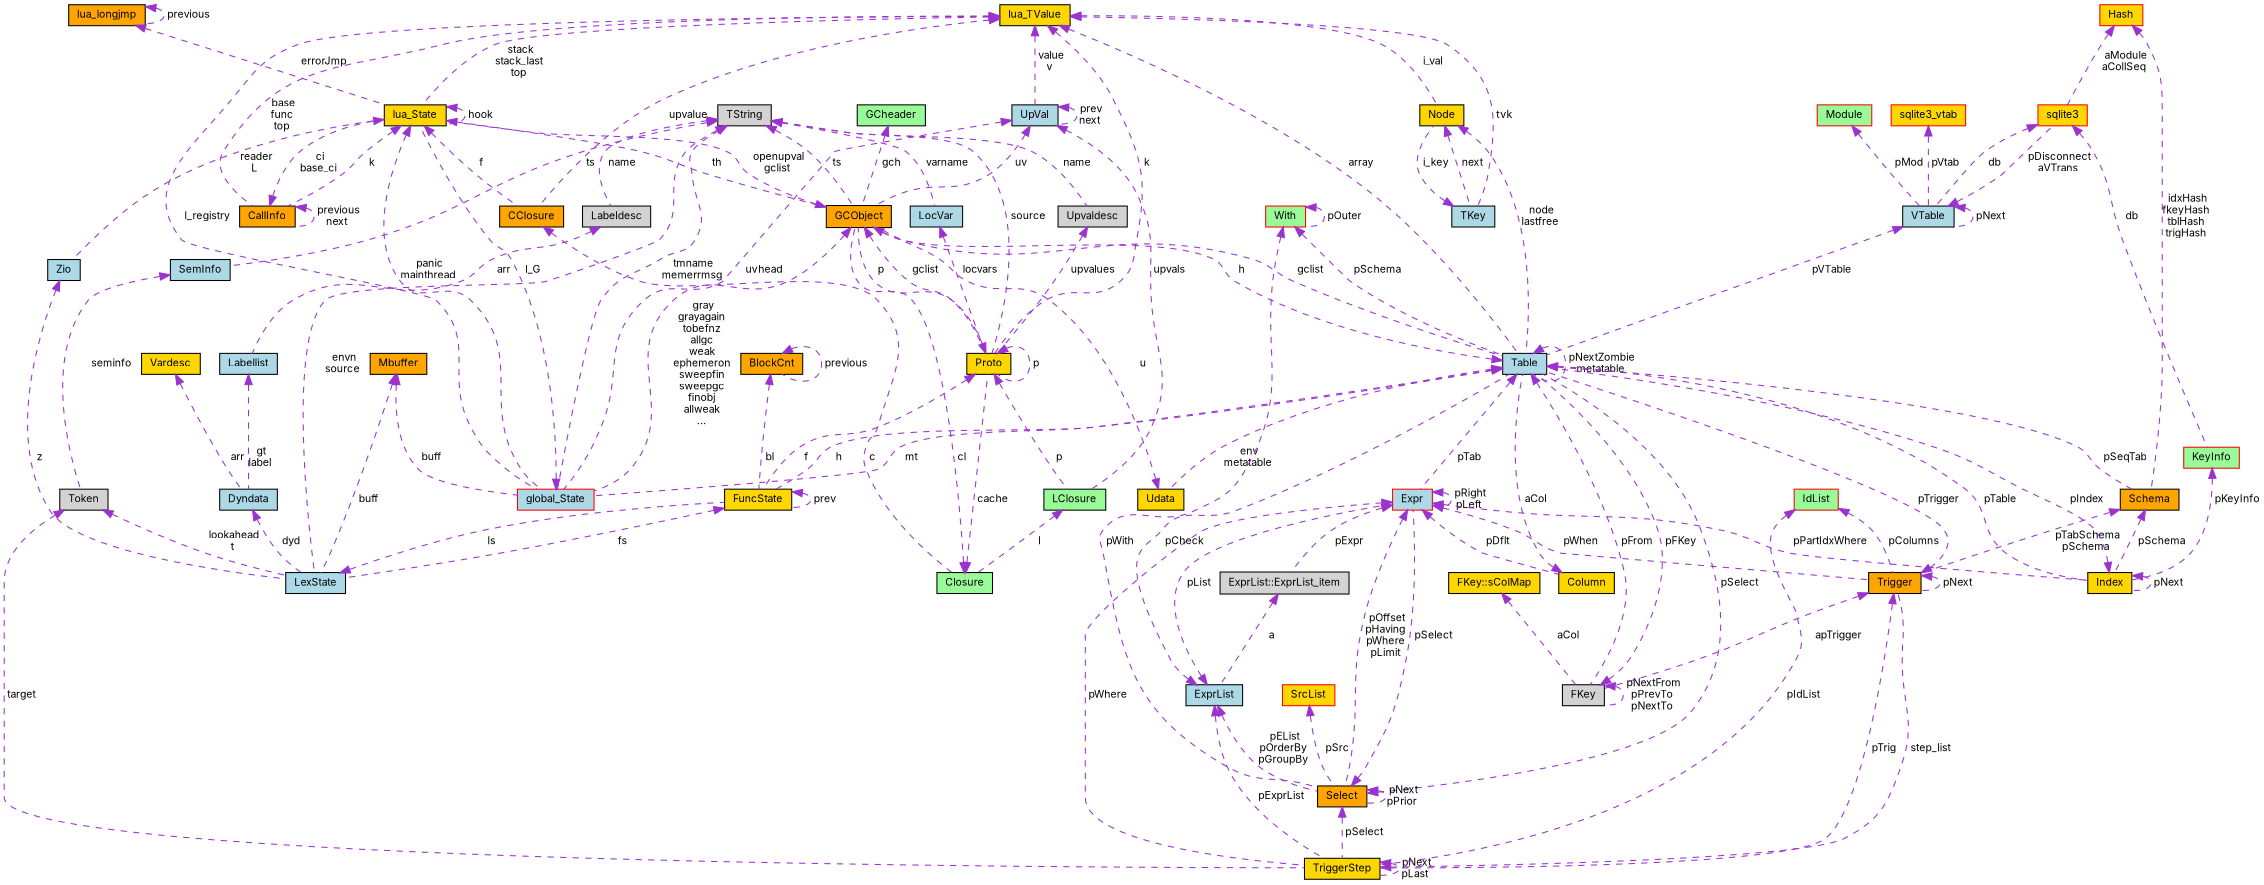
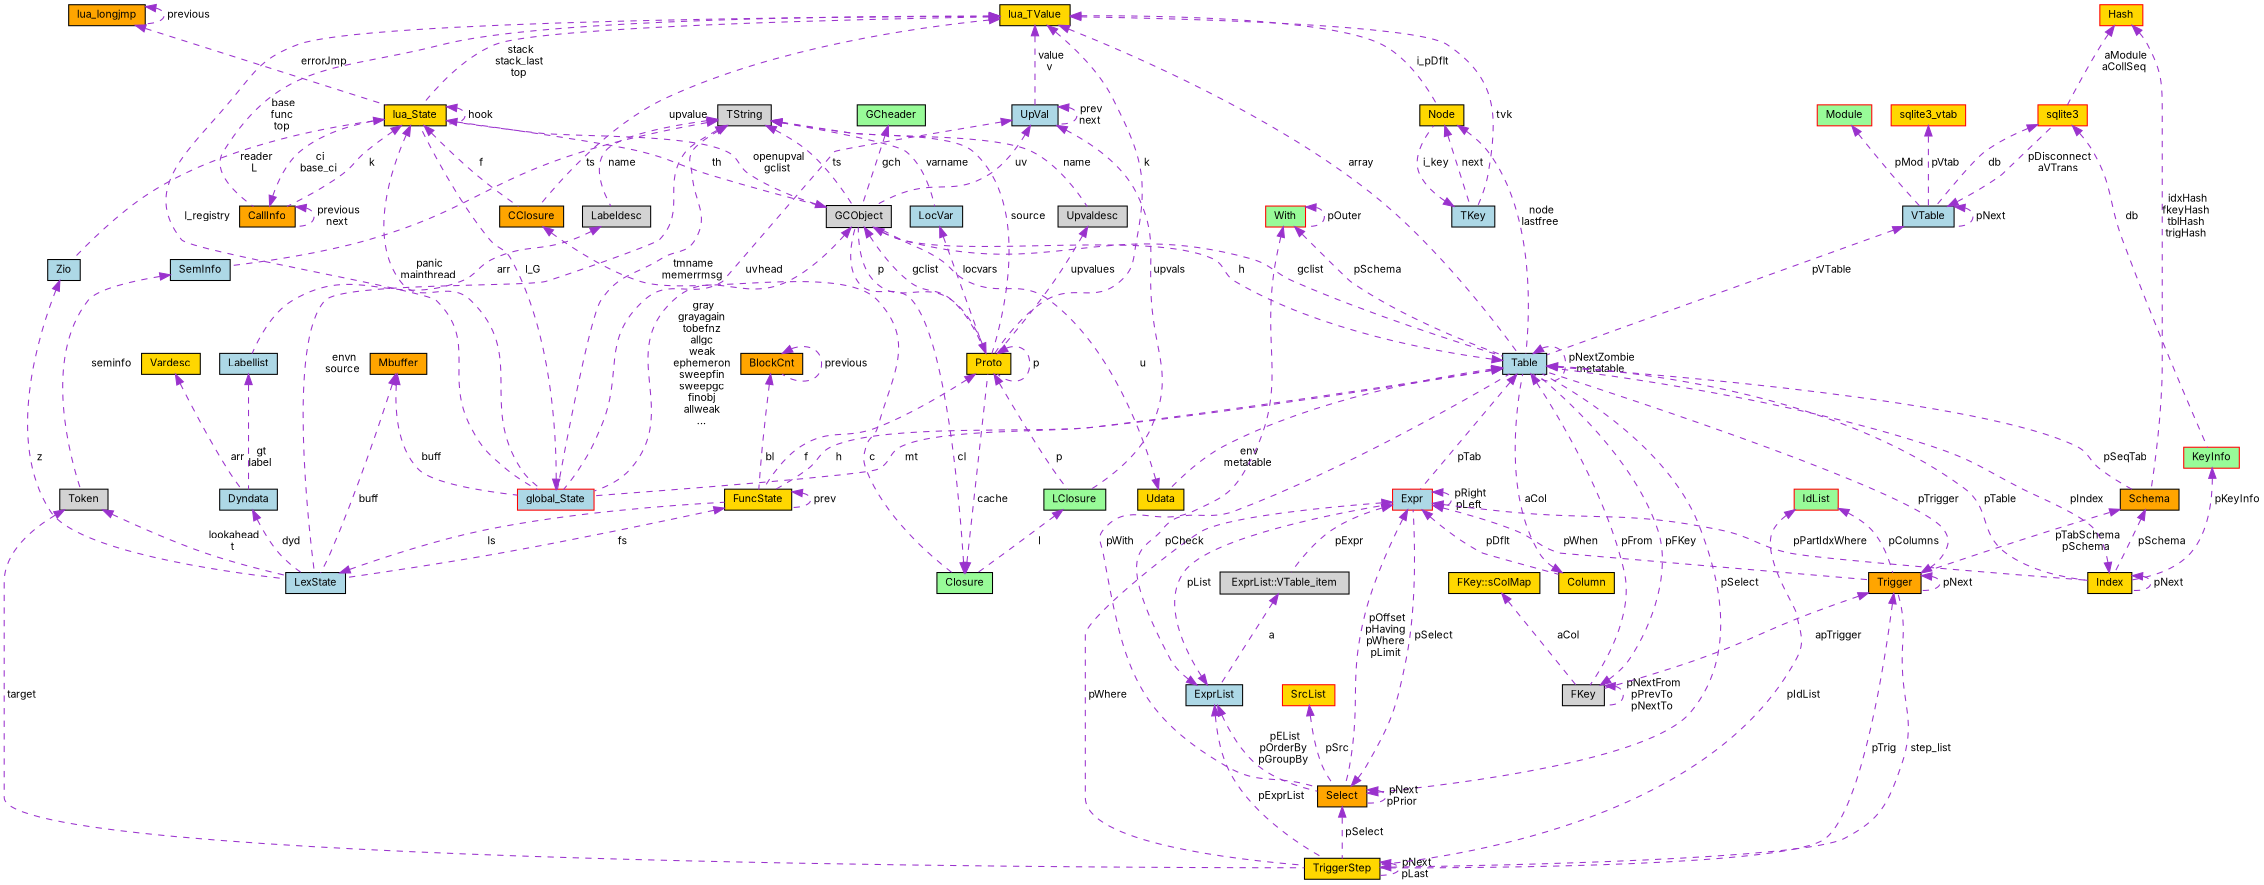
edge "Node" -> "lua_TValue": label " i_val" -> " i_pDflt"
node "GCObject": fillcolor orange -> lightgrey
node "ExprList::ExprList_item": label "ExprList::ExprList_item" -> "ExprList::VTable_item"
